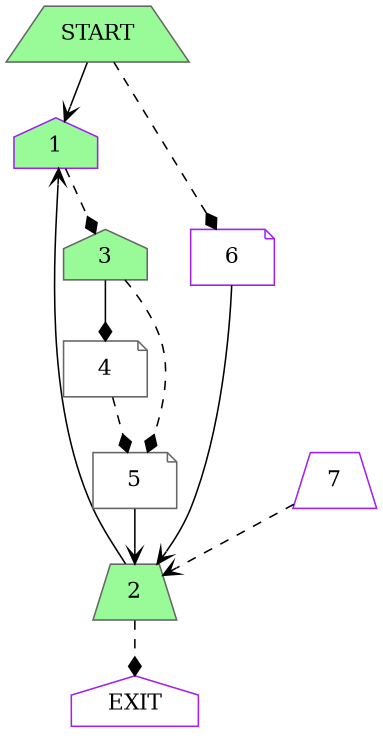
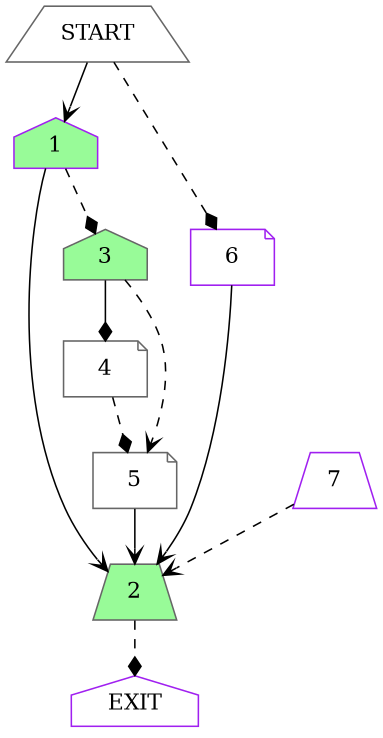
node "START": fillcolor palegreen -> white
edge "3" -> "5": arrowhead diamond -> vee
edge "2" -> "1": reversed
